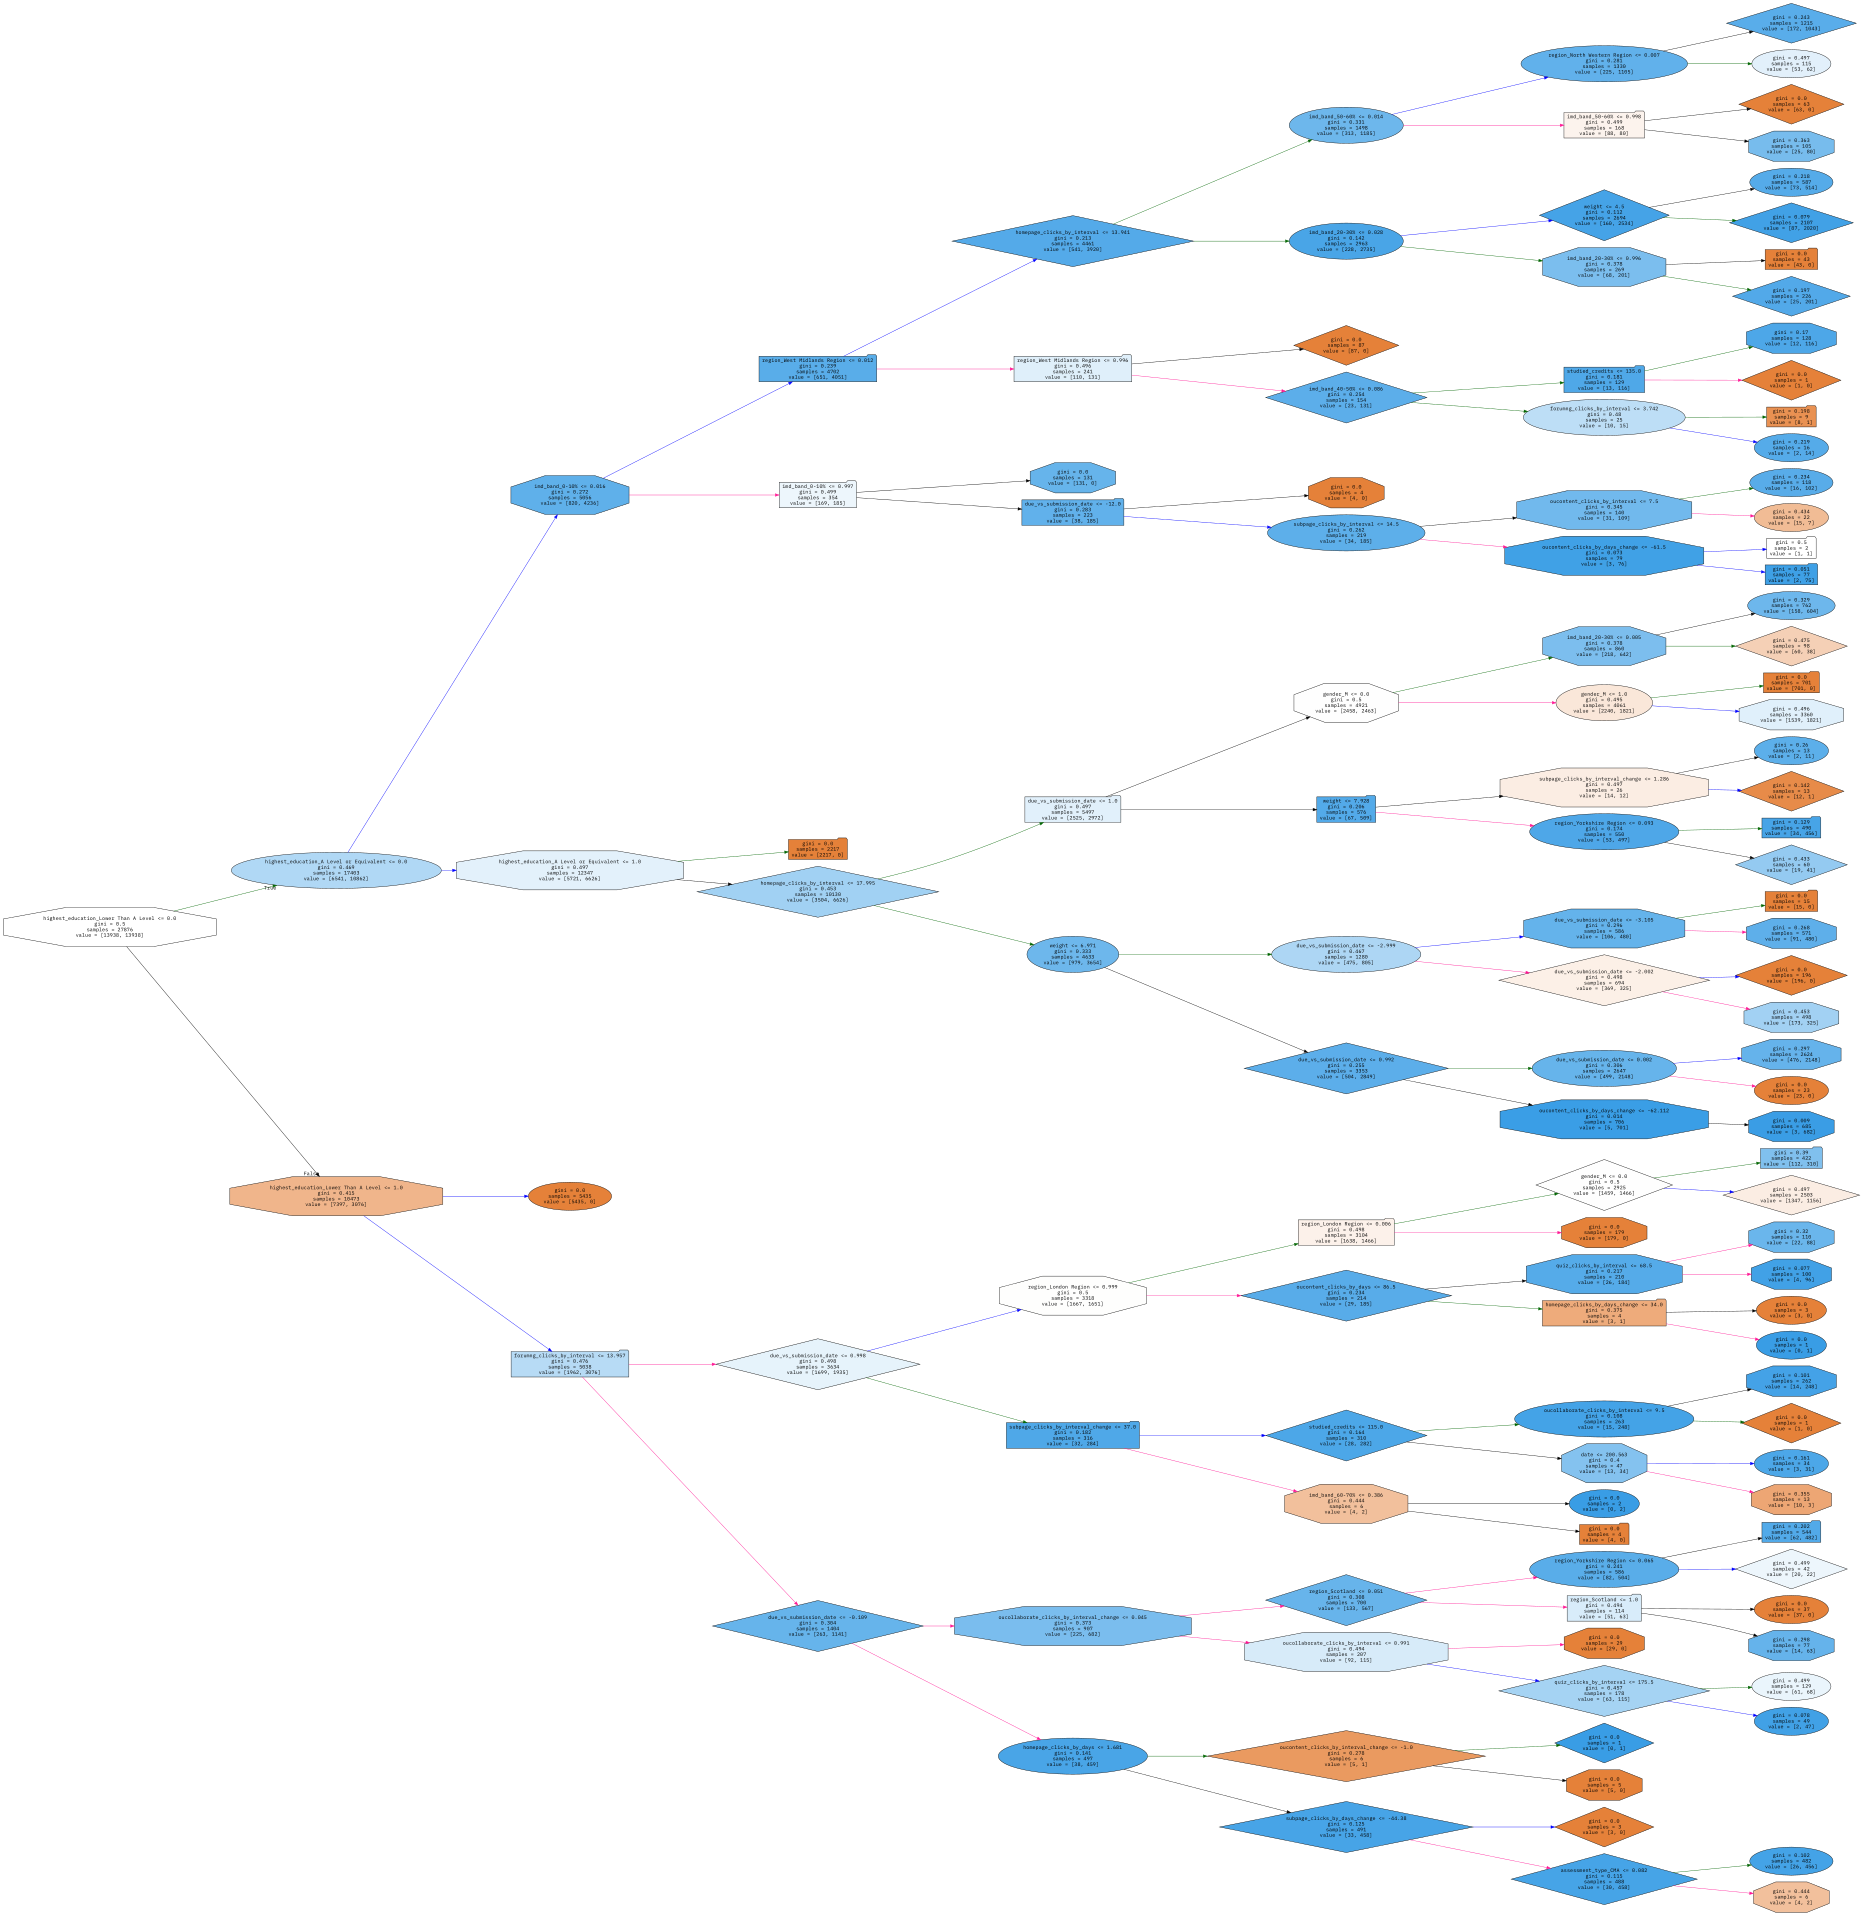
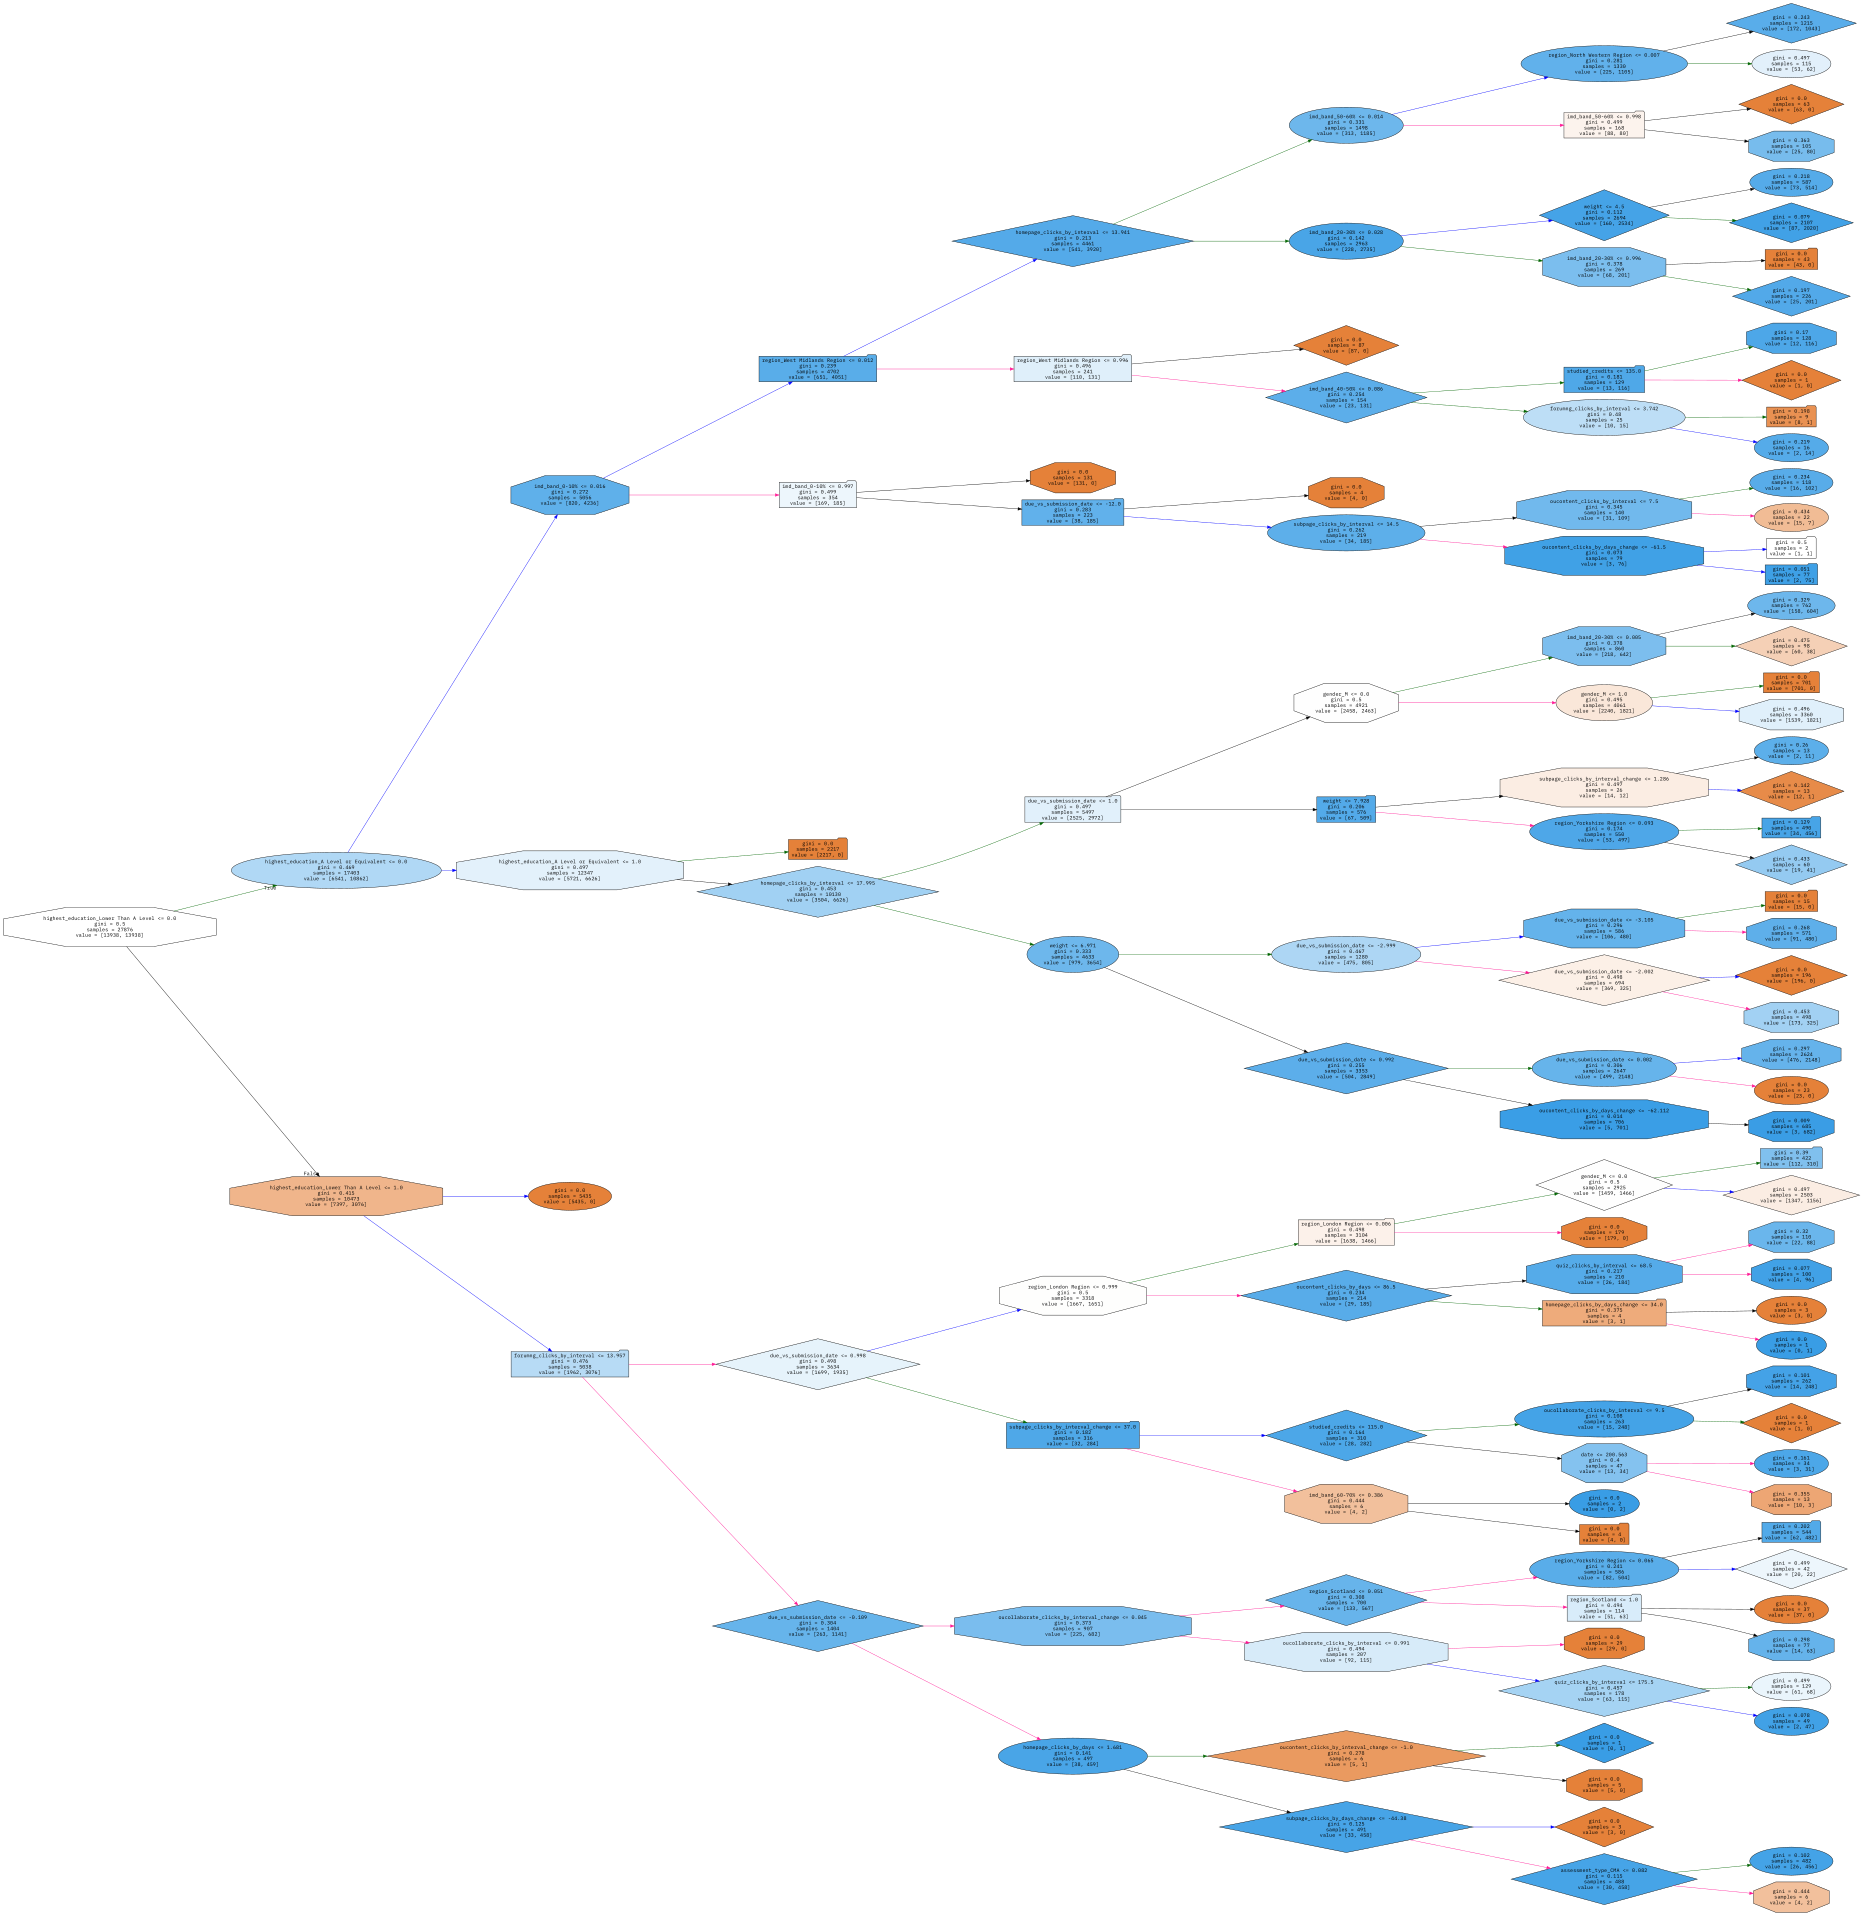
node "gini = 0.0 samples = 131 value = [131, 0]": fillcolor #399de5c4 -> #e58139ff
edge "date <= 200.563 gini = 0.4 samples = 47 value = [13, 34]" -> "gini = 0.161 samples = 34 value = [3, 31]": color blue -> deeppink
